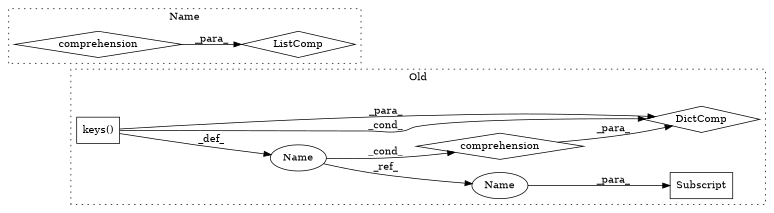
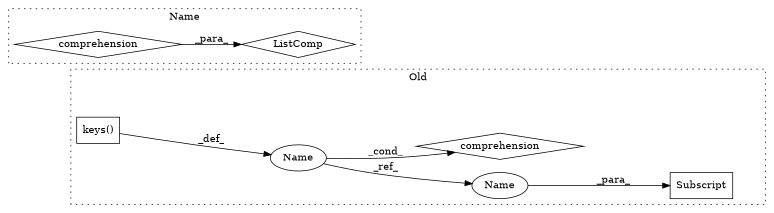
node "DictComp": removed
